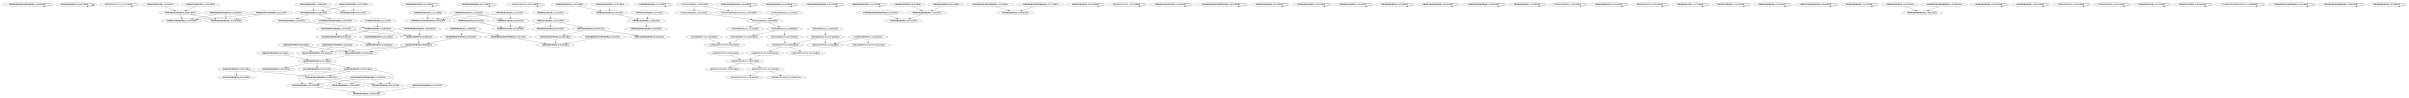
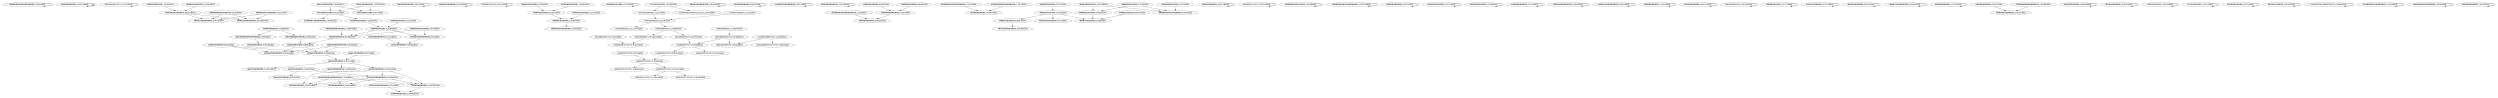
node "111110001110010101011_1-22:14-LEN:21": removed
node "000010010001000000000000_10-33:392-LEN:24": removed
node "00000000000000010001000000000000_1-33:15-LEN:32": removed
